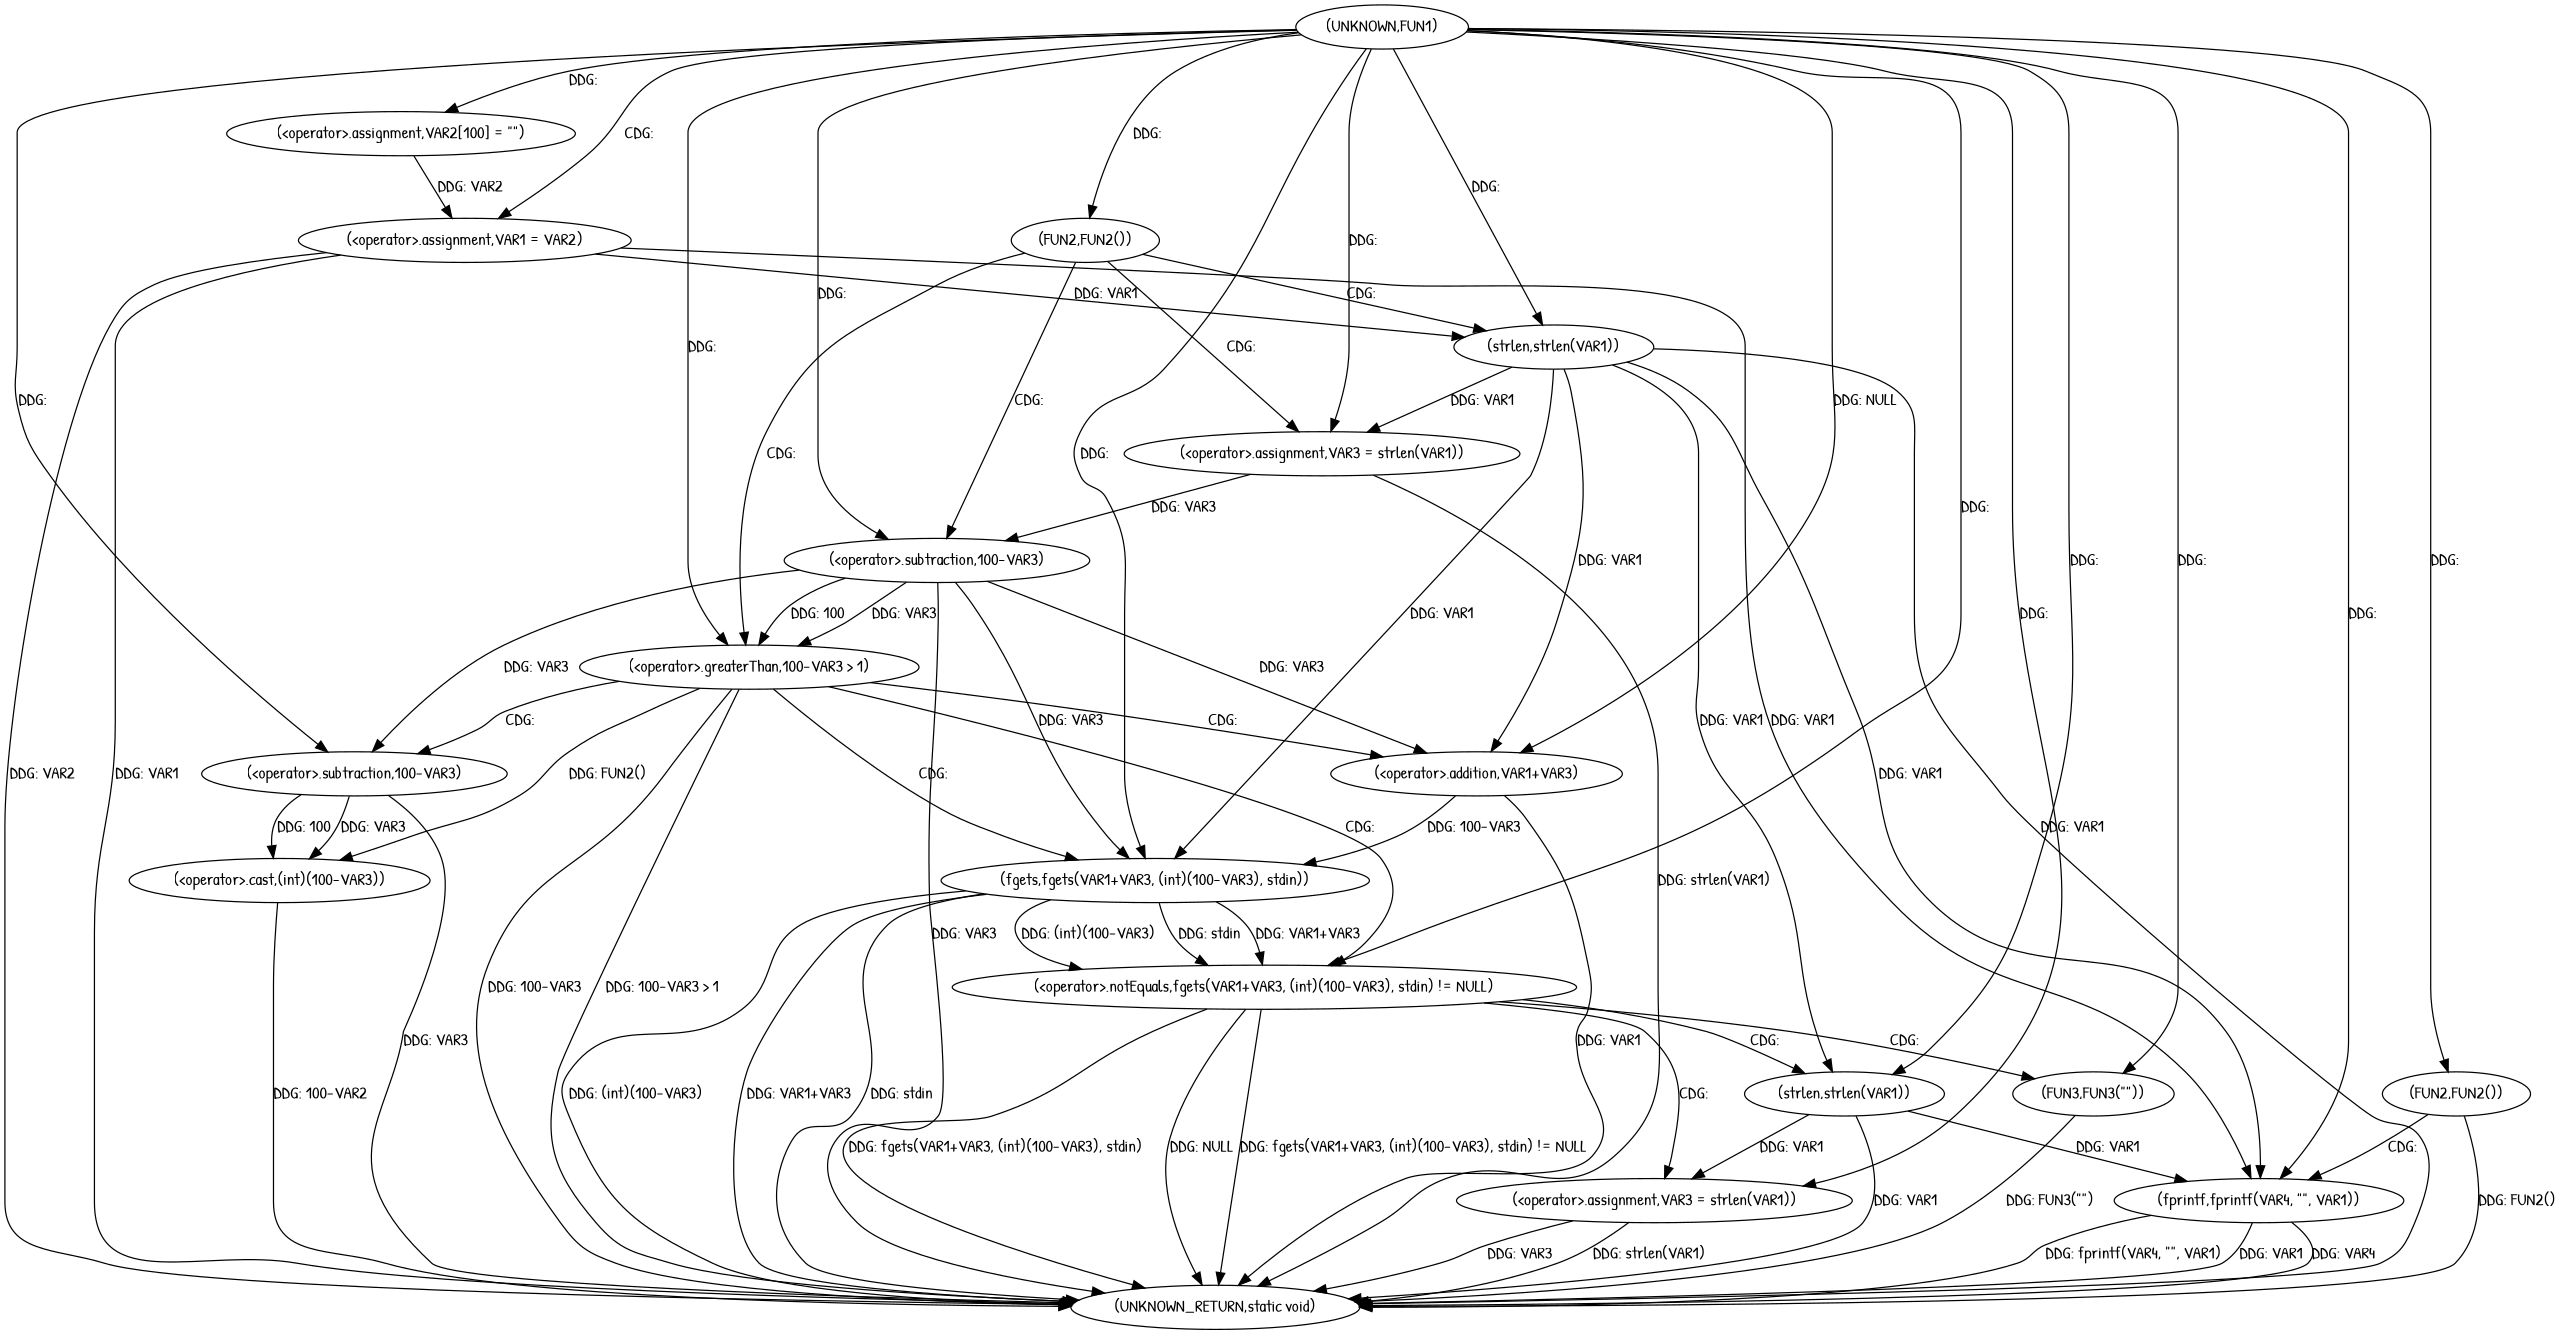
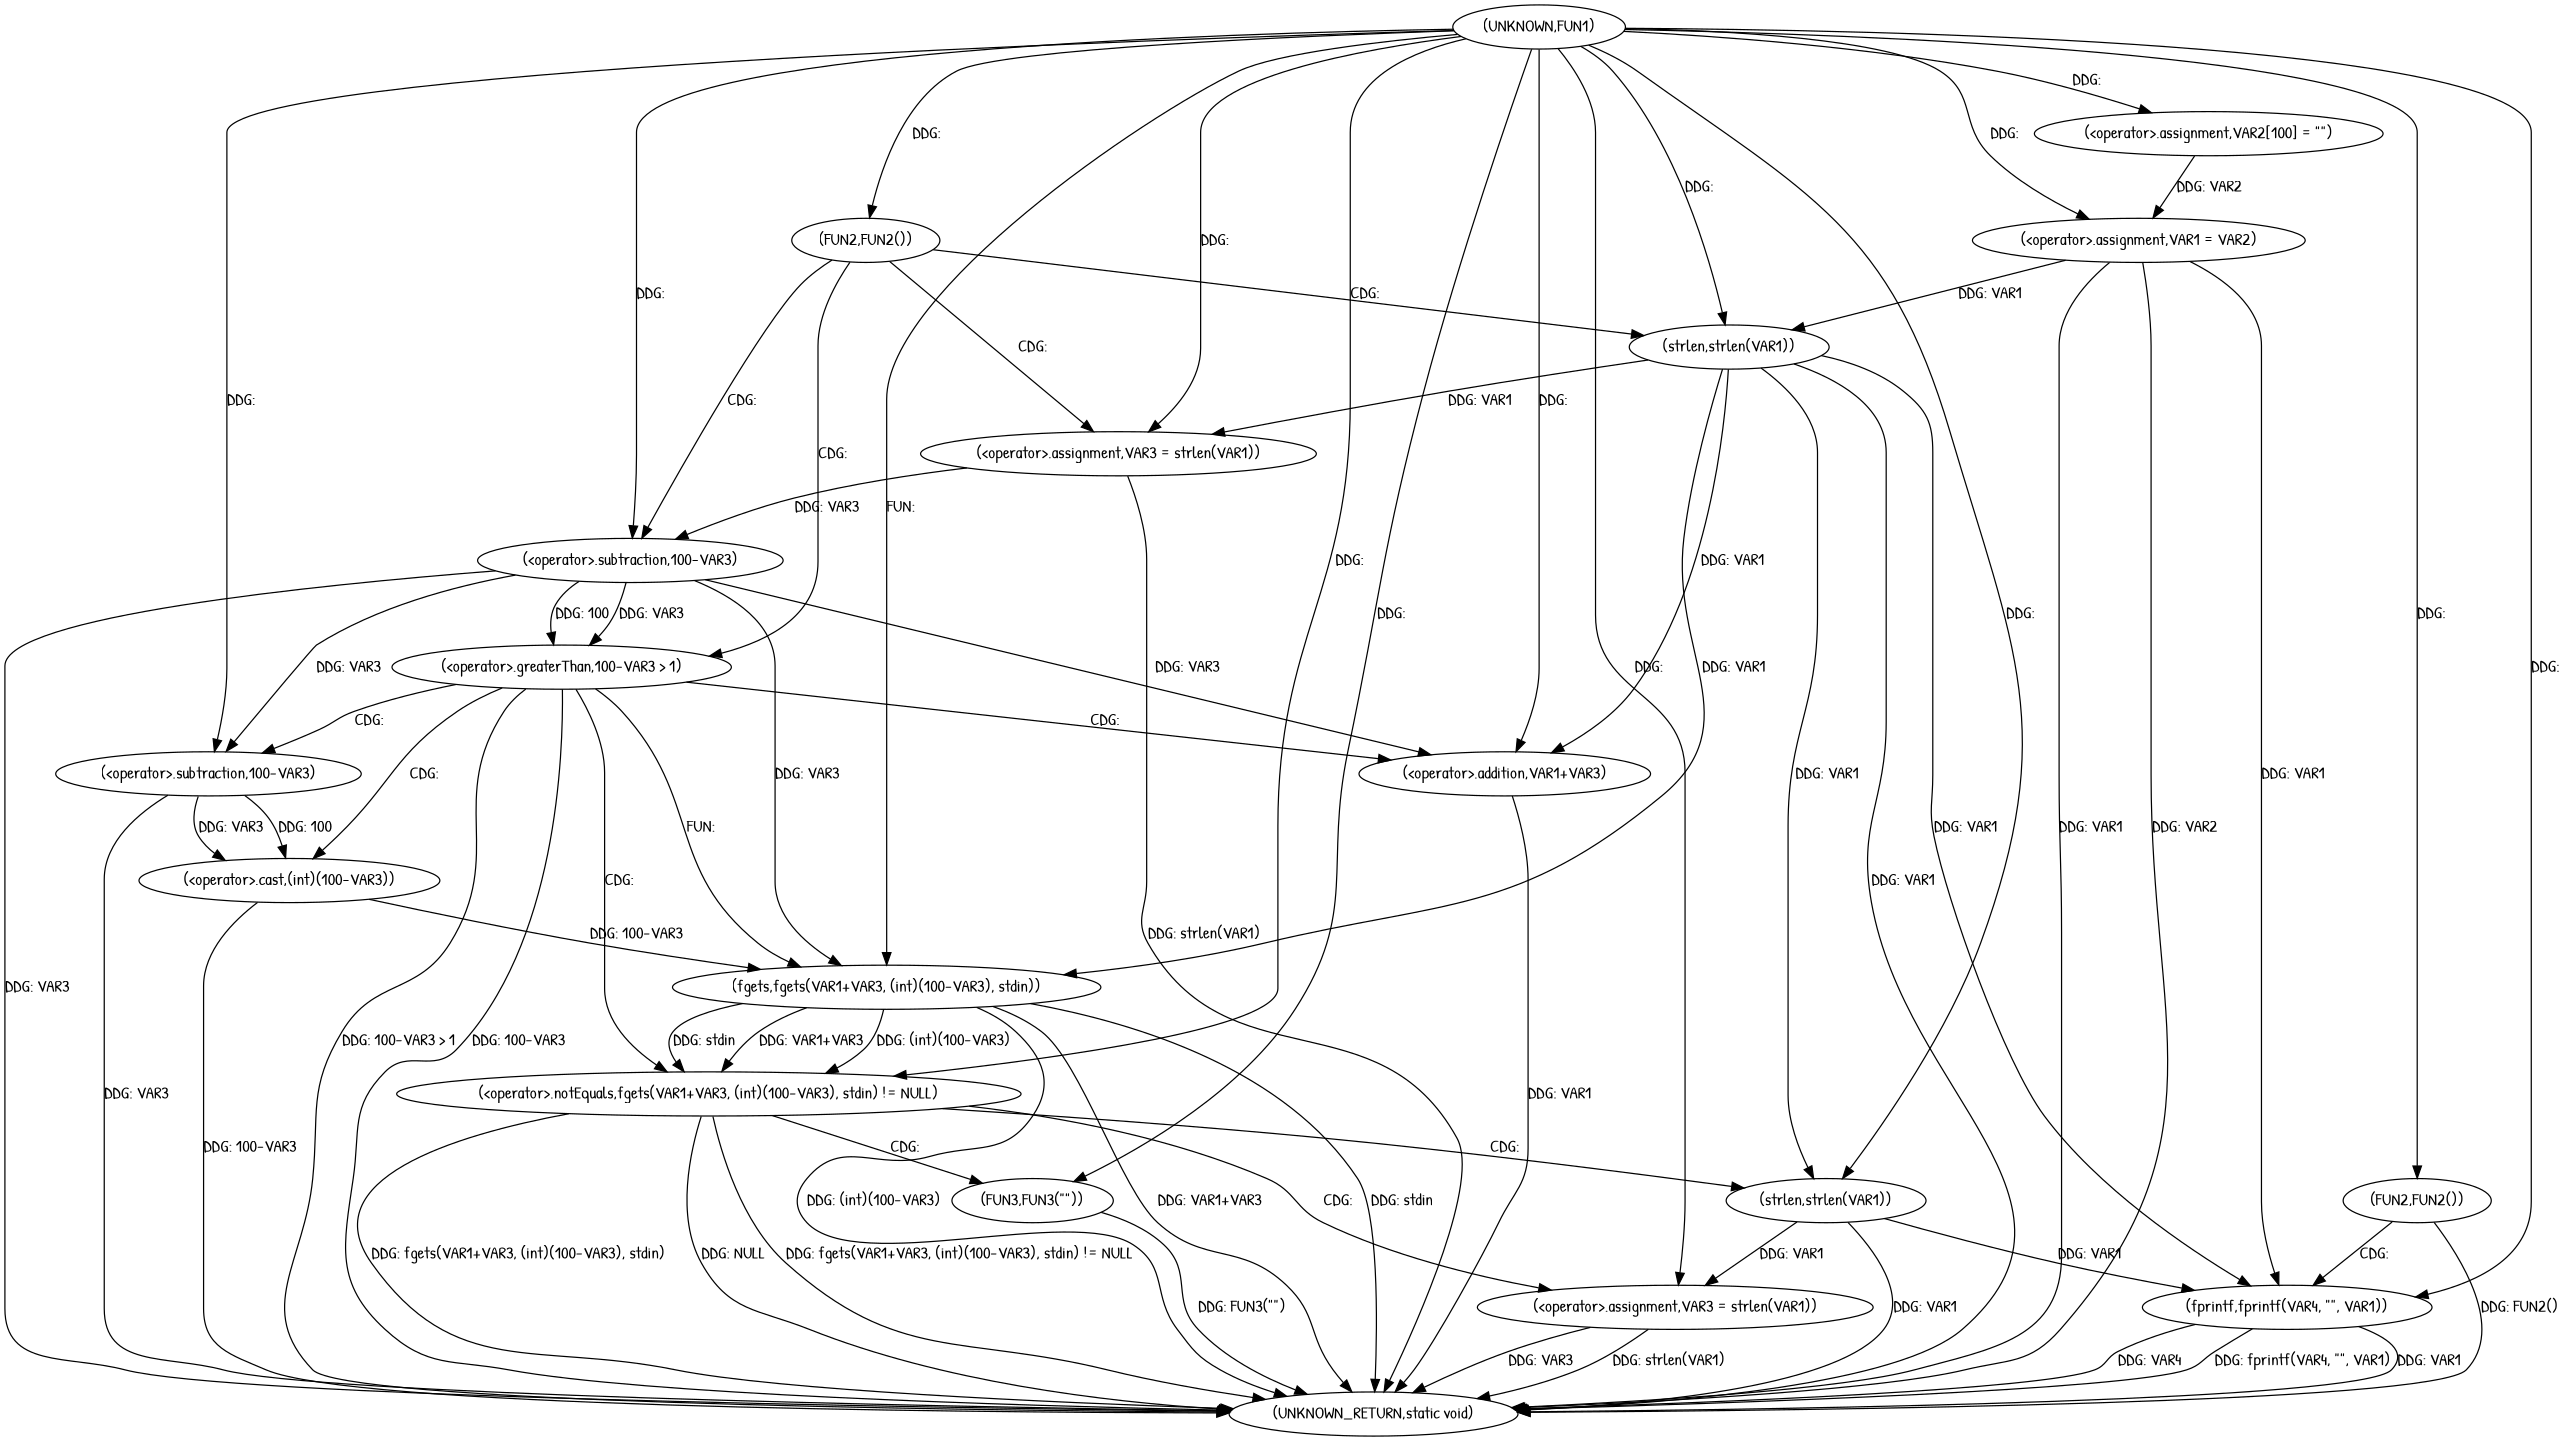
edge "(UNKNOWN,FUN1)" -> "(<operator>.greaterThan,100-VAR3 > 1)": removed, label "DDG:"
edge "(UNKNOWN,FUN1)" -> "(<operator>.assignment,VAR1 = VAR2)": label "CDG: " -> "DDG: "
edge "(UNKNOWN,FUN1)" -> "(<operator>.addition,VAR1+VAR3)": label "DDG: NULL" -> "DDG: "
edge "(UNKNOWN,FUN1)" -> "(fgets,fgets(VAR1+VAR3, (int)(100-VAR3), stdin))": label "DDG: " -> "FUN: "
edge "(<operator>.greaterThan,100-VAR3 > 1)" -> "(<operator>.cast,(int)(100-VAR3))": label "DDG: FUN2()" -> "CDG: "
edge "(<operator>.greaterThan,100-VAR3 > 1)" -> "(fgets,fgets(VAR1+VAR3, (int)(100-VAR3), stdin))": label "CDG: " -> "FUN: "
edge "(<operator>.addition,VAR1+VAR3)" -> "(fgets,fgets(VAR1+VAR3, (int)(100-VAR3), stdin))": now "(<operator>.cast,(int)(100-VAR3))" -> "(fgets,fgets(VAR1+VAR3, (int)(100-VAR3), stdin))"
edge "(<operator>.cast,(int)(100-VAR3))" -> "(UNKNOWN_RETURN,static void)": label "DDG: 100-VAR2" -> "DDG: 100-VAR3"
